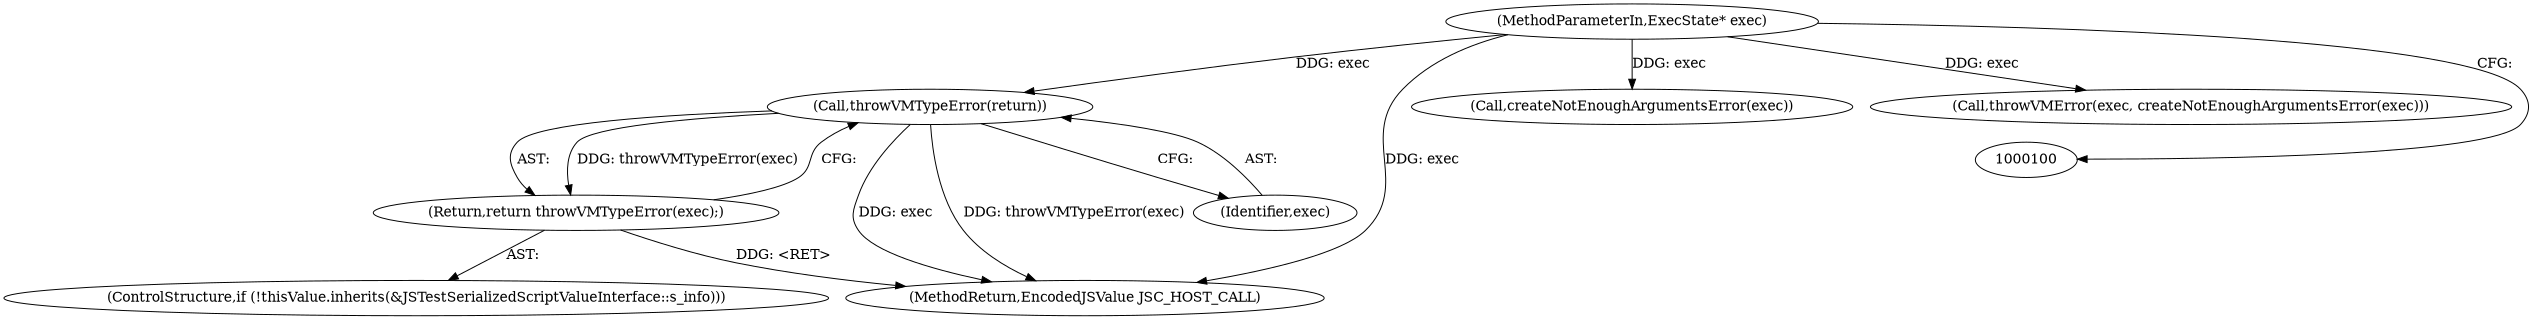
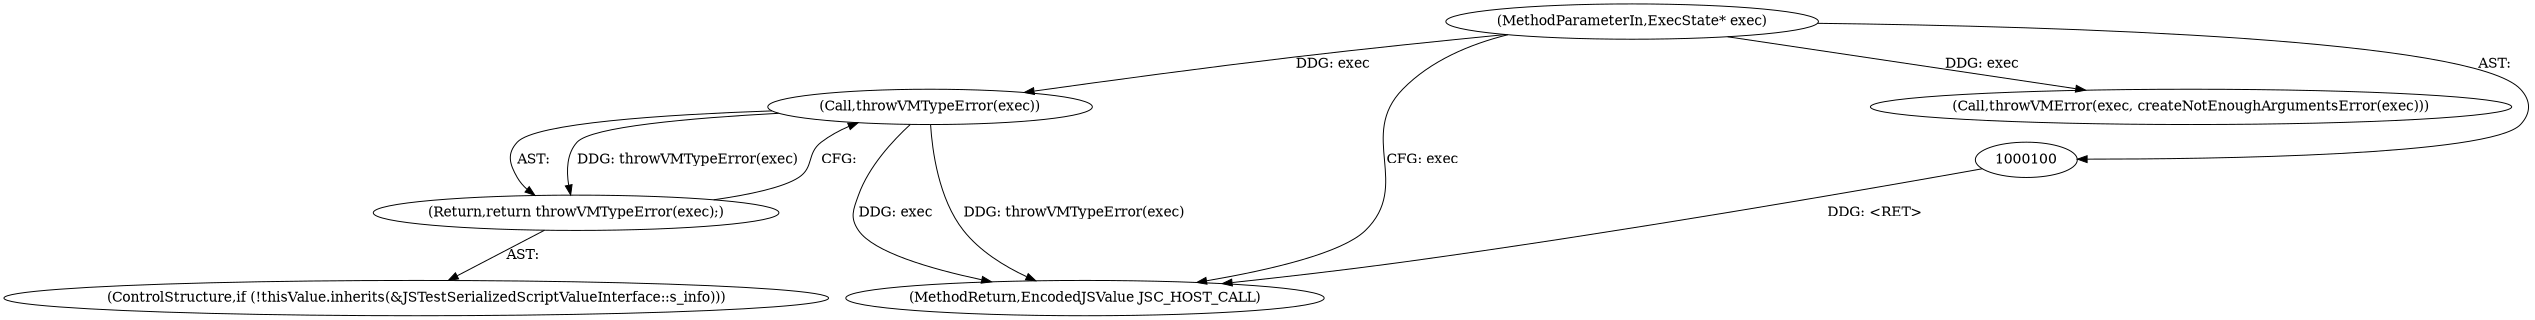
edge "(MethodParameterIn,ExecState* exec)" -> "1000100": label "CFG: " -> "AST: "
node "(Call,throwVMTypeError(return))": label "(Call,throwVMTypeError(return))" -> "(Call,throwVMTypeError(exec))"
node "(Call,createNotEnoughArgumentsError(exec))": removed
edge "(MethodParameterIn,ExecState* exec)" -> "(MethodReturn,EncodedJSValue JSC_HOST_CALL)": label "DDG: exec" -> "CFG: exec"
node "(Identifier,exec)": removed
edge "(Return,return throwVMTypeError(exec);)" -> "(MethodReturn,EncodedJSValue JSC_HOST_CALL)": now "1000100" -> "(MethodReturn,EncodedJSValue JSC_HOST_CALL)"
